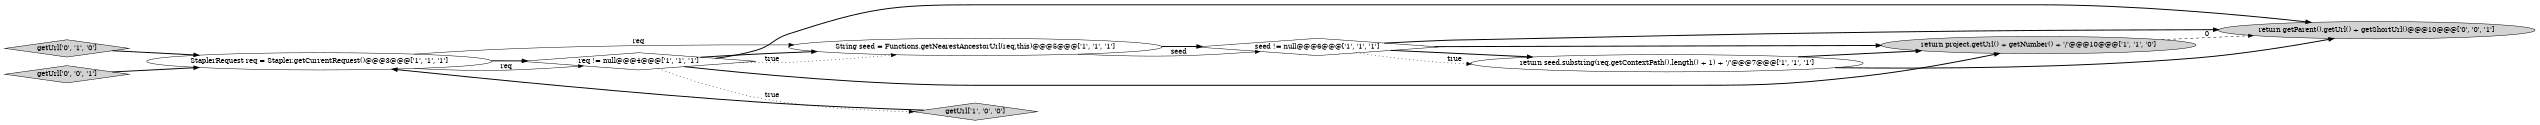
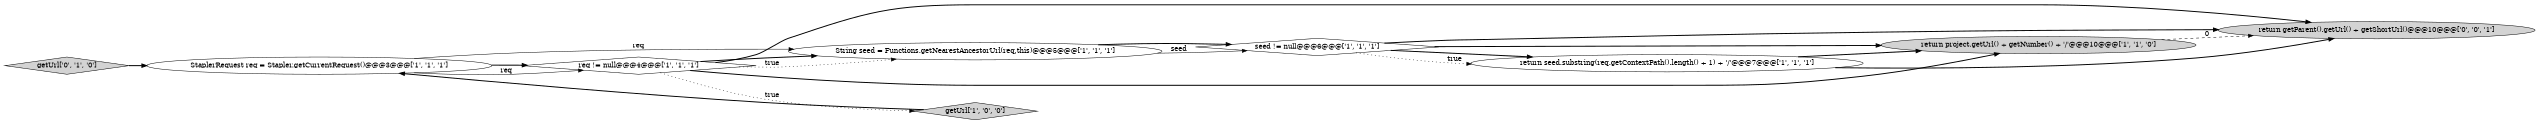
node "getUrl['0', '0', '1']": removed
